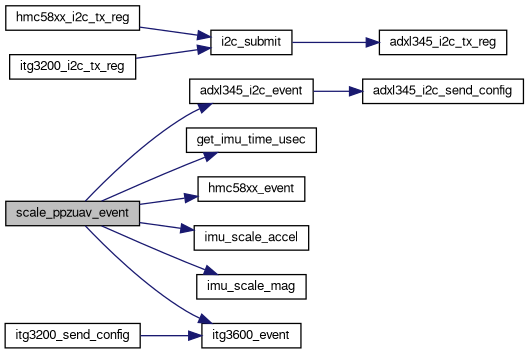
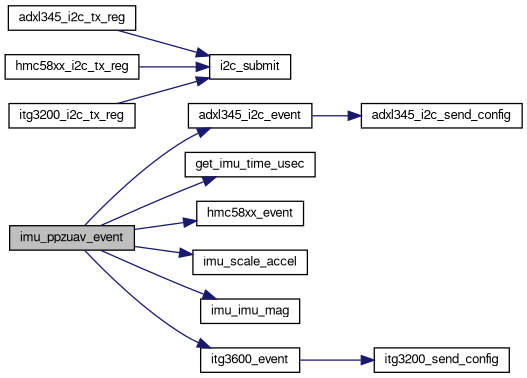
edge "i2c_submit" -> "adxl345_i2c_tx_reg": reversed
node "scale_ppzuav_event": label "scale_ppzuav_event" -> "imu_ppzuav_event"
node "imu_scale_mag": label "imu_scale_mag" -> "imu_imu_mag"
edge "itg3200_send_config" -> "itg3600_event": reversed
